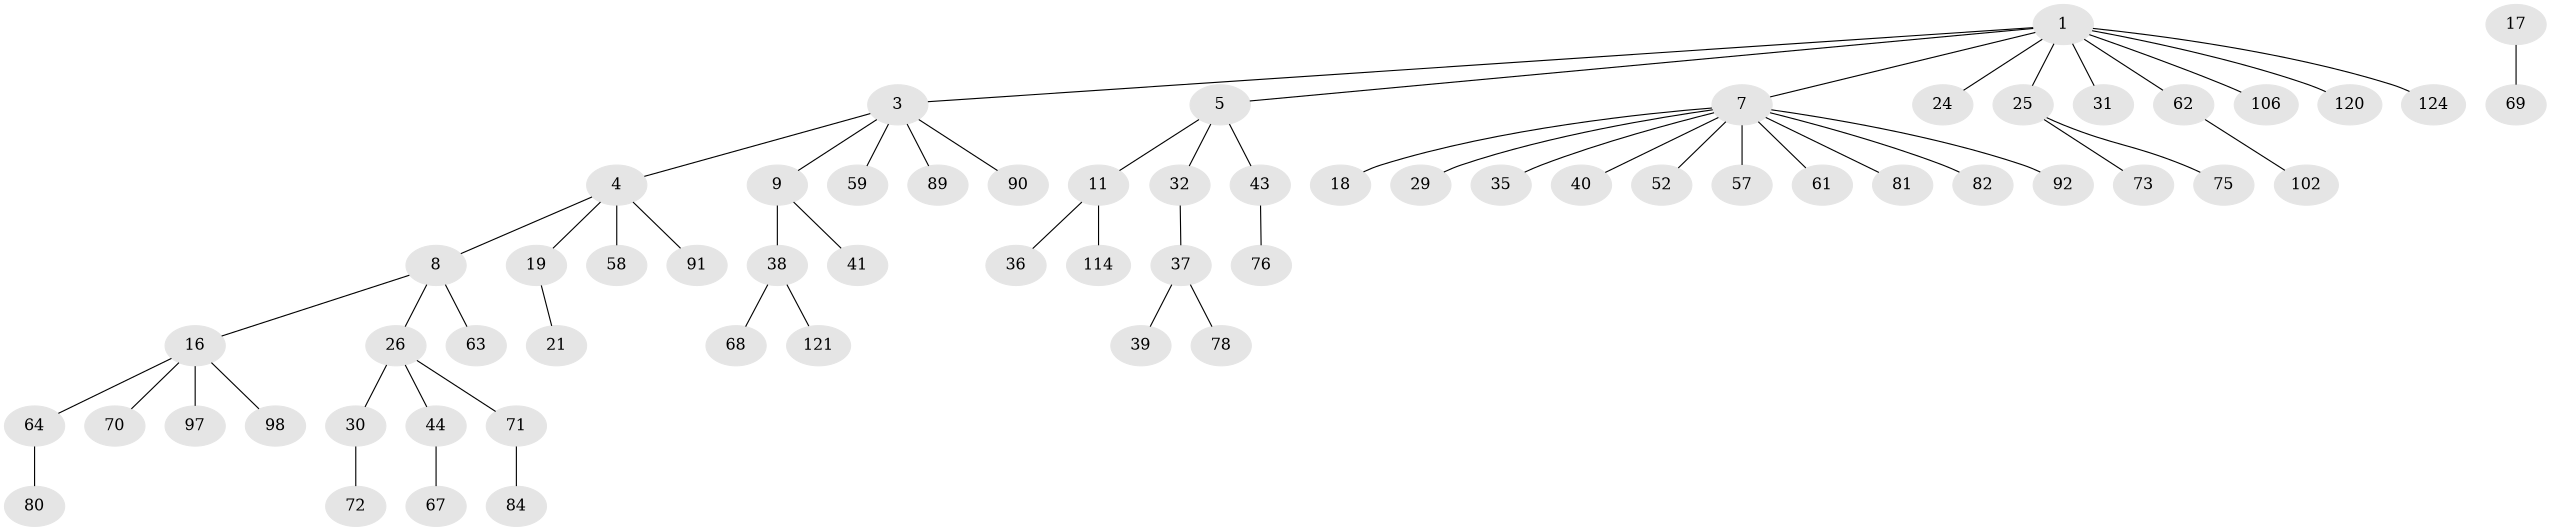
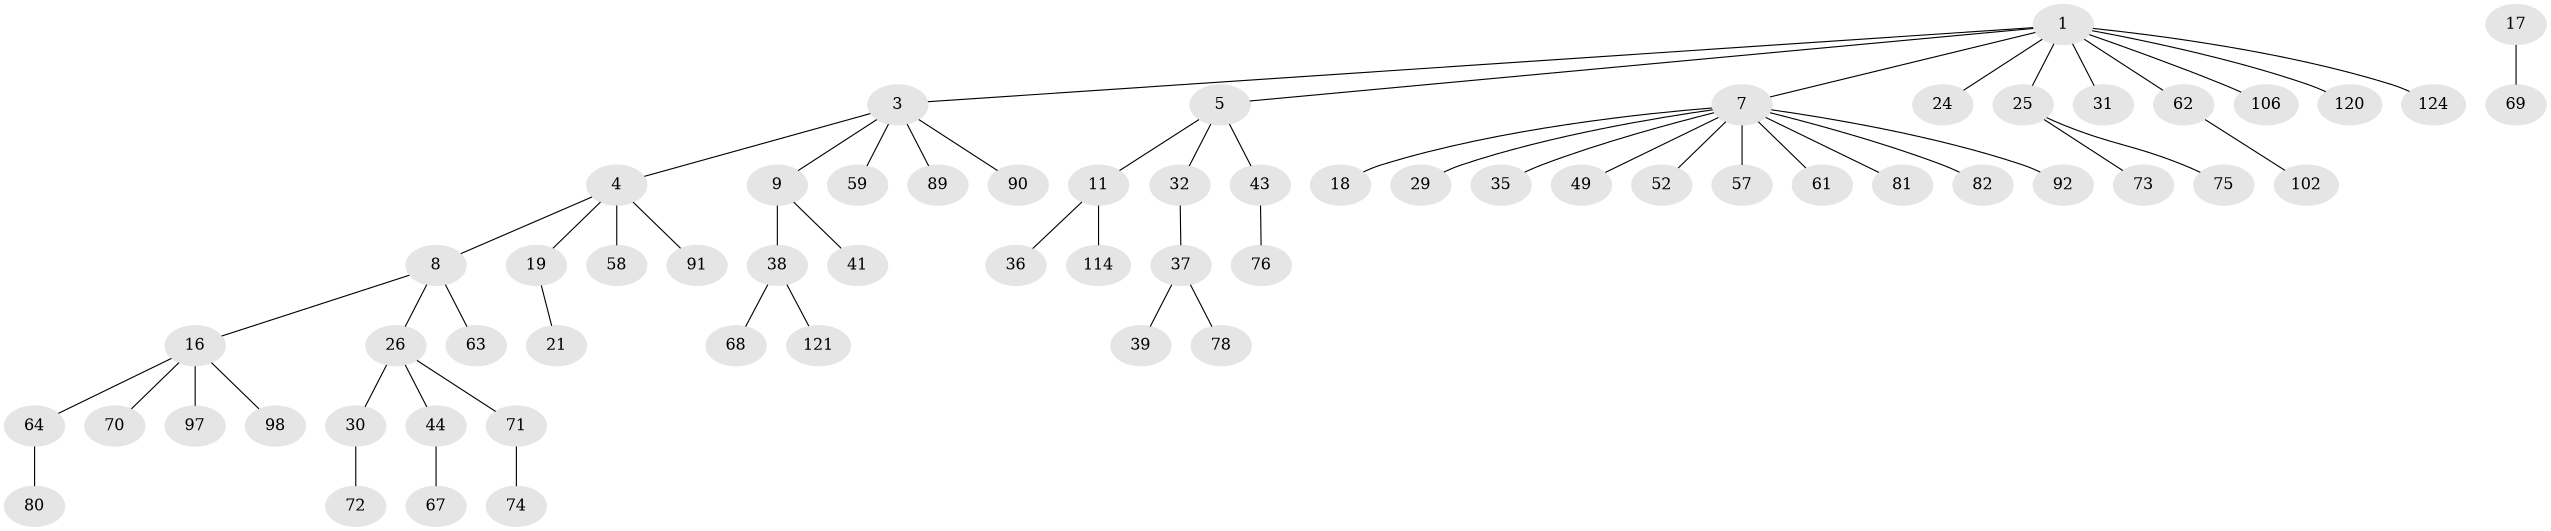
node "40": label "40" -> "49"
node "84": label "84" -> "74"
